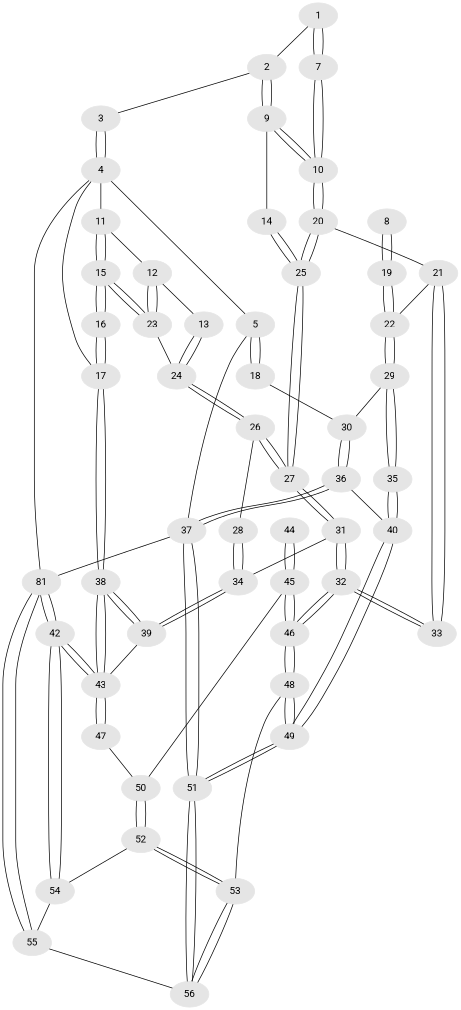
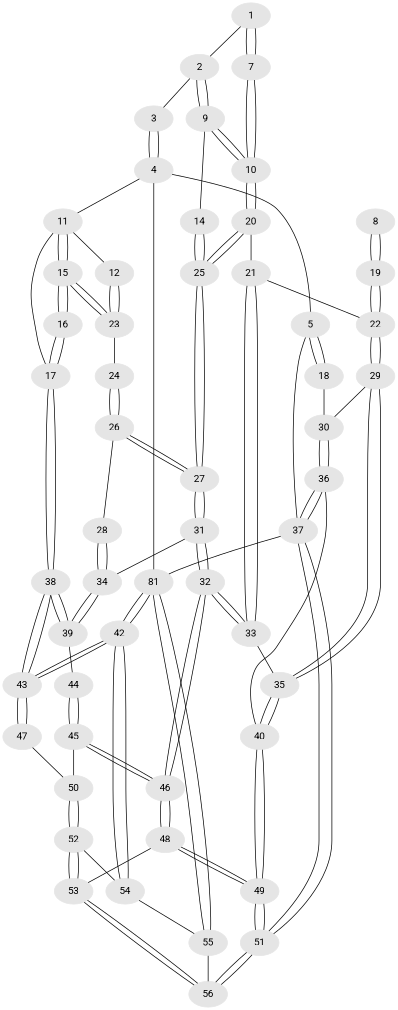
edge "4" -- "17": now "11" -- "17"
node "13": removed
edge "39" -- "43": now "39" -- "44"
edge "33" -- "35": added
